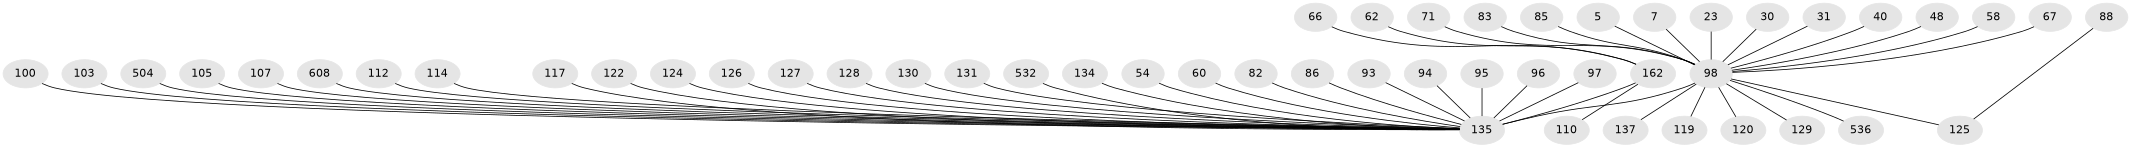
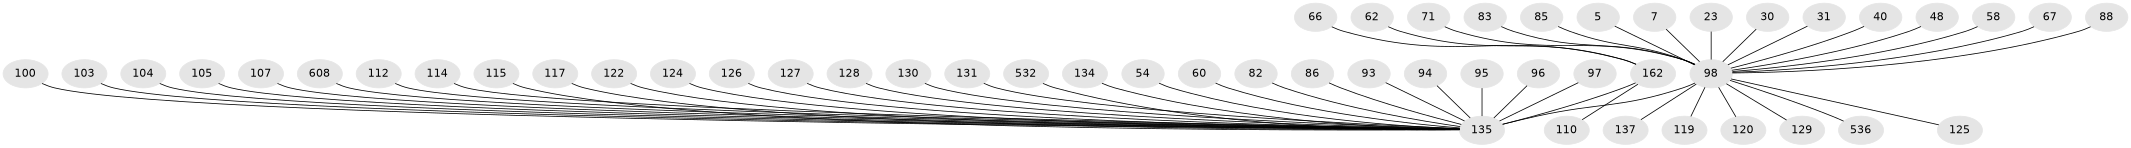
node "504": label "504" -> "104"
node "115": added
edge "88" -- "125": now "88" -- "98"
